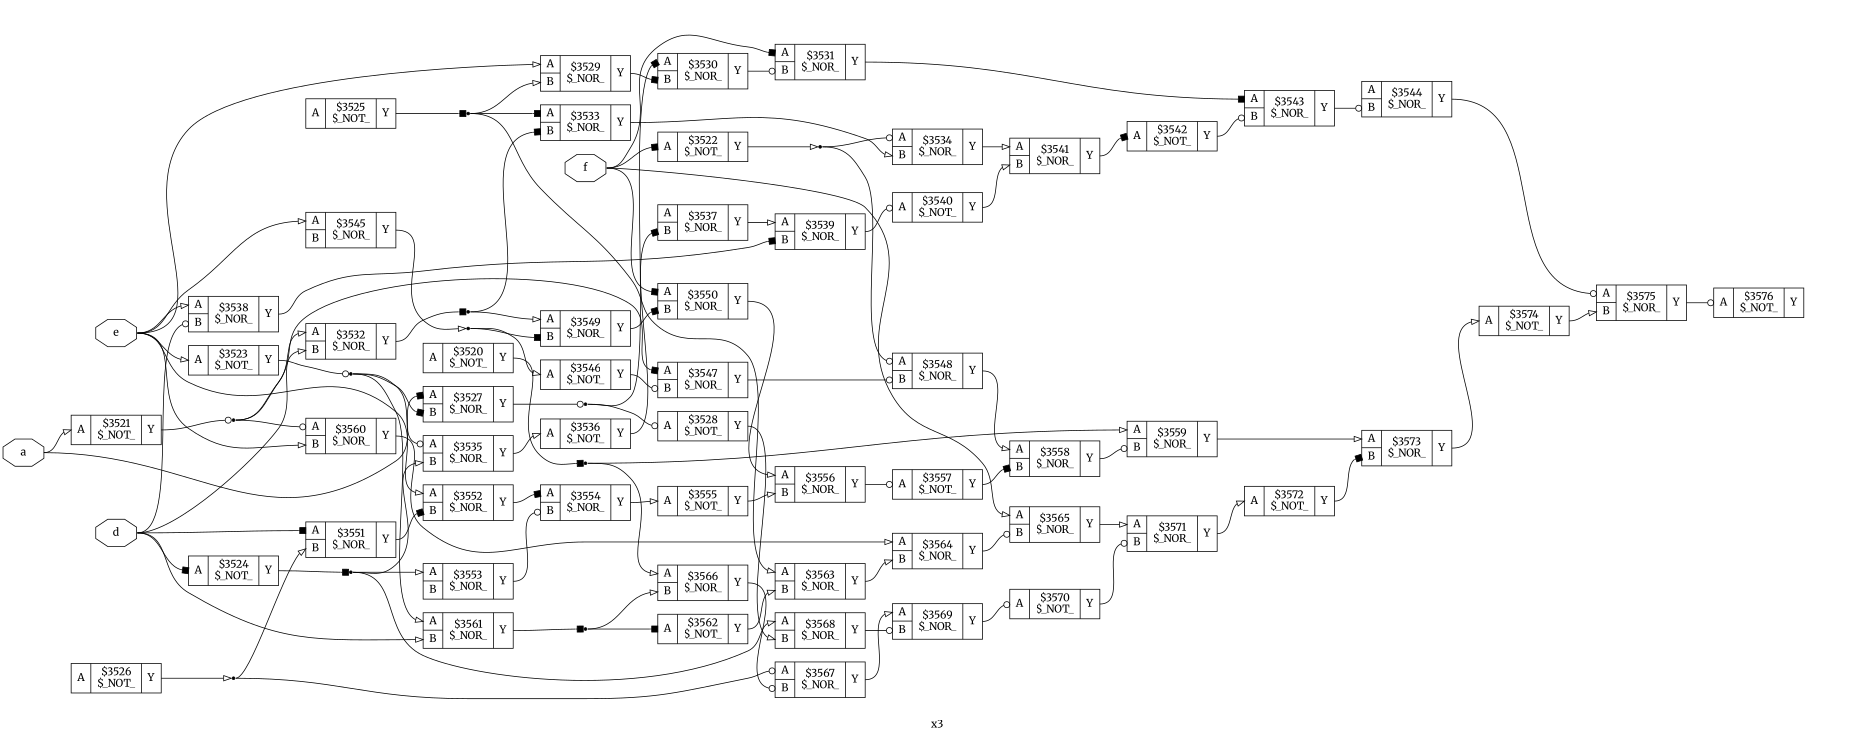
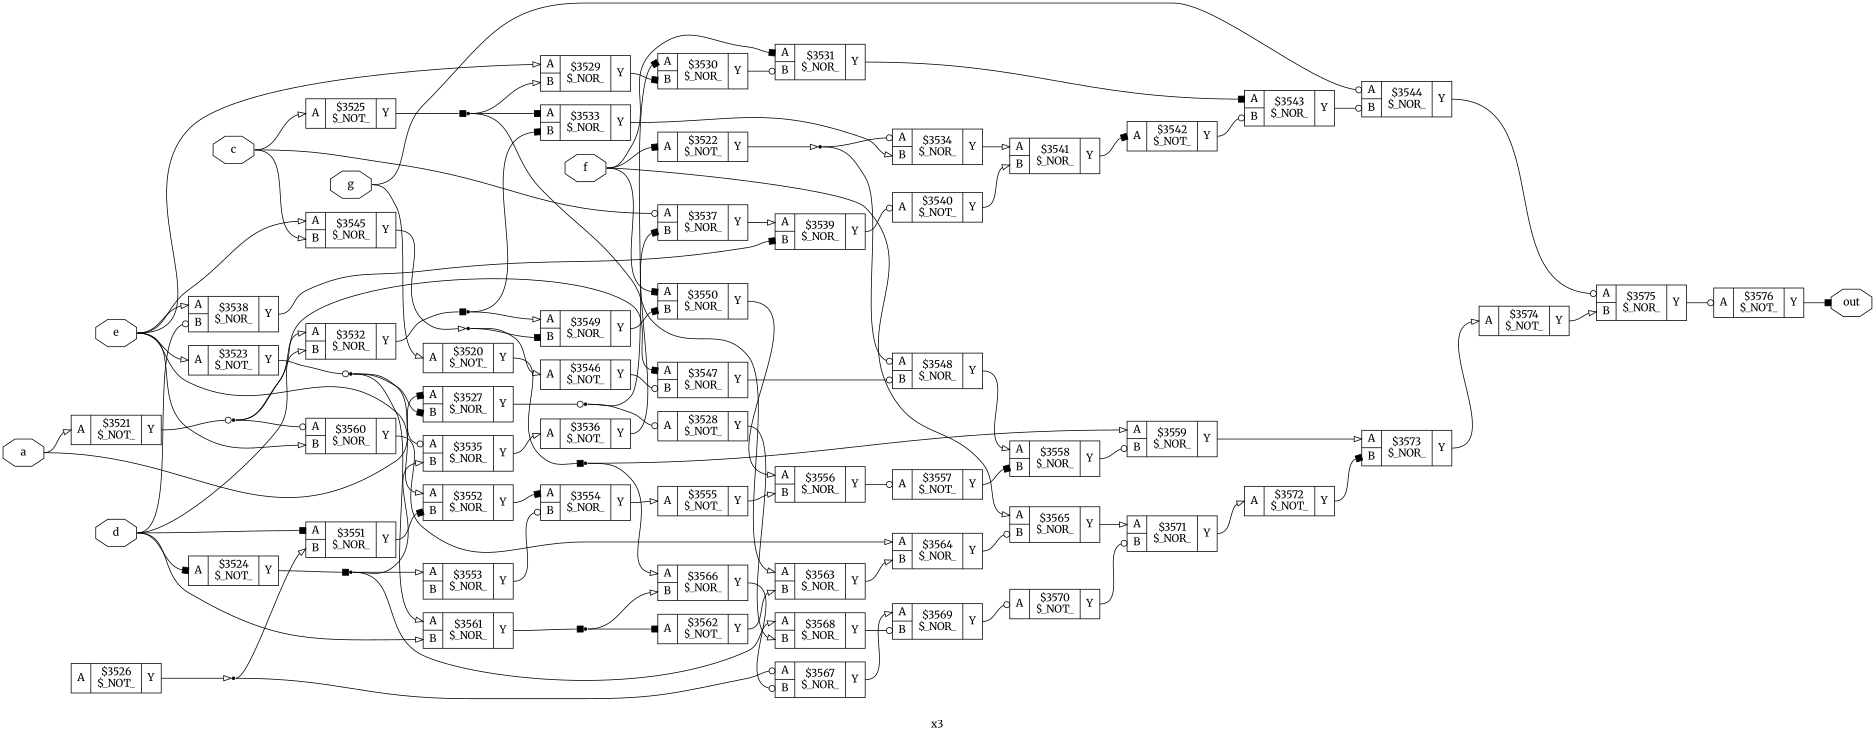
node "c": added
node "g": added
node "out": added
